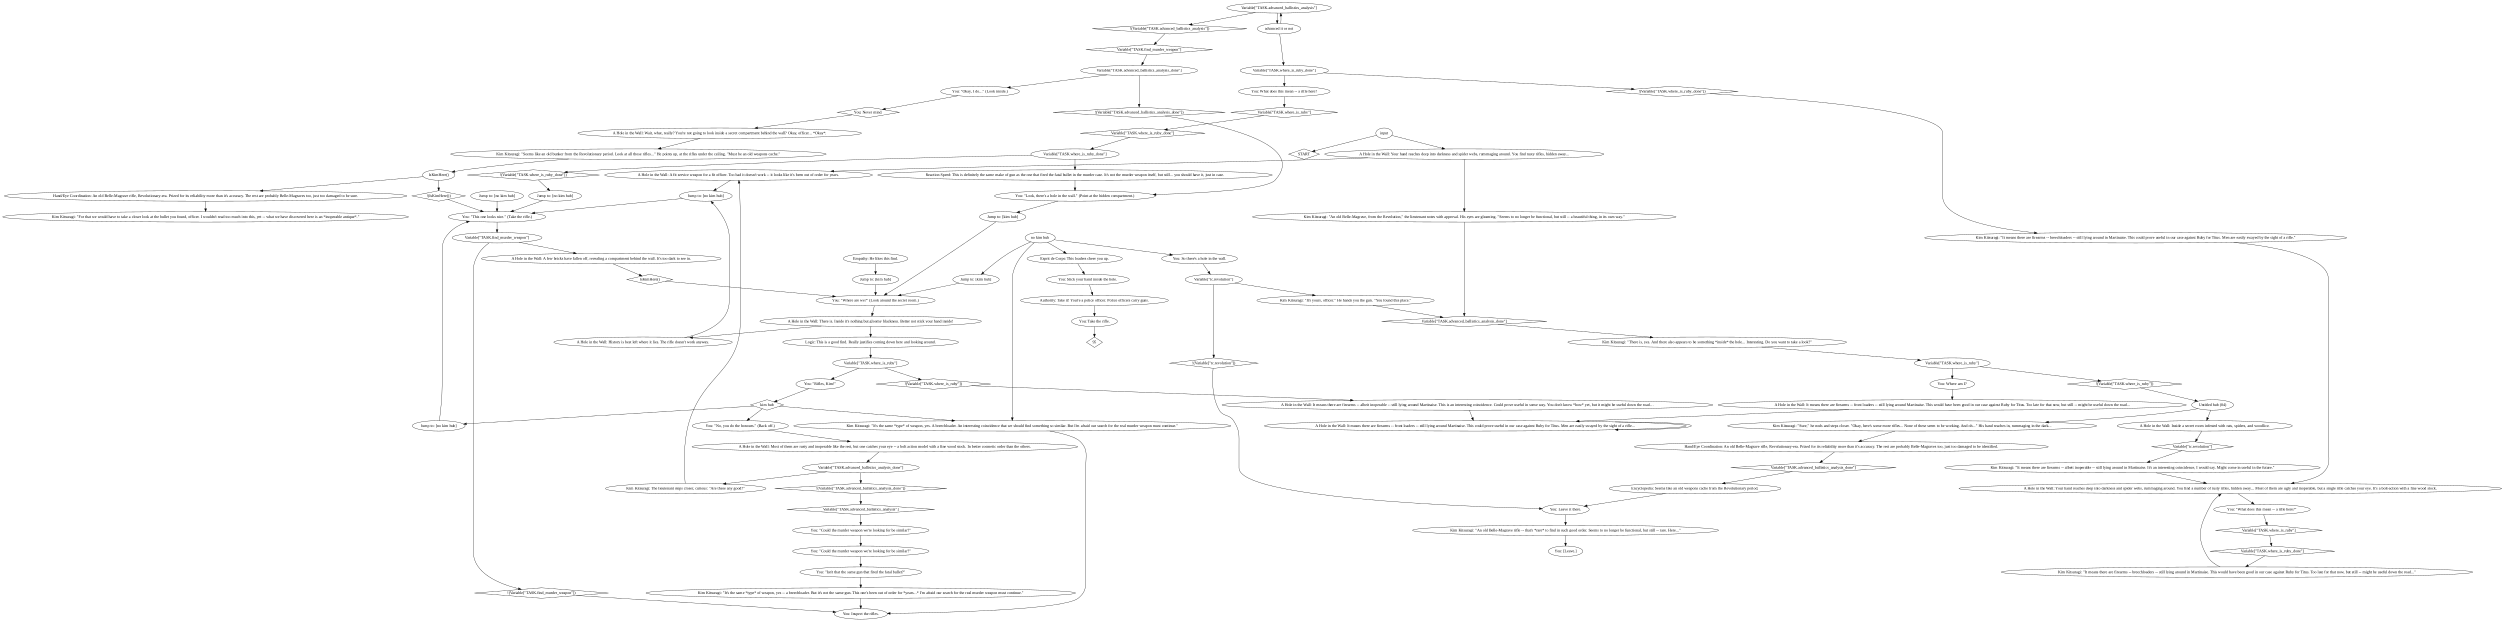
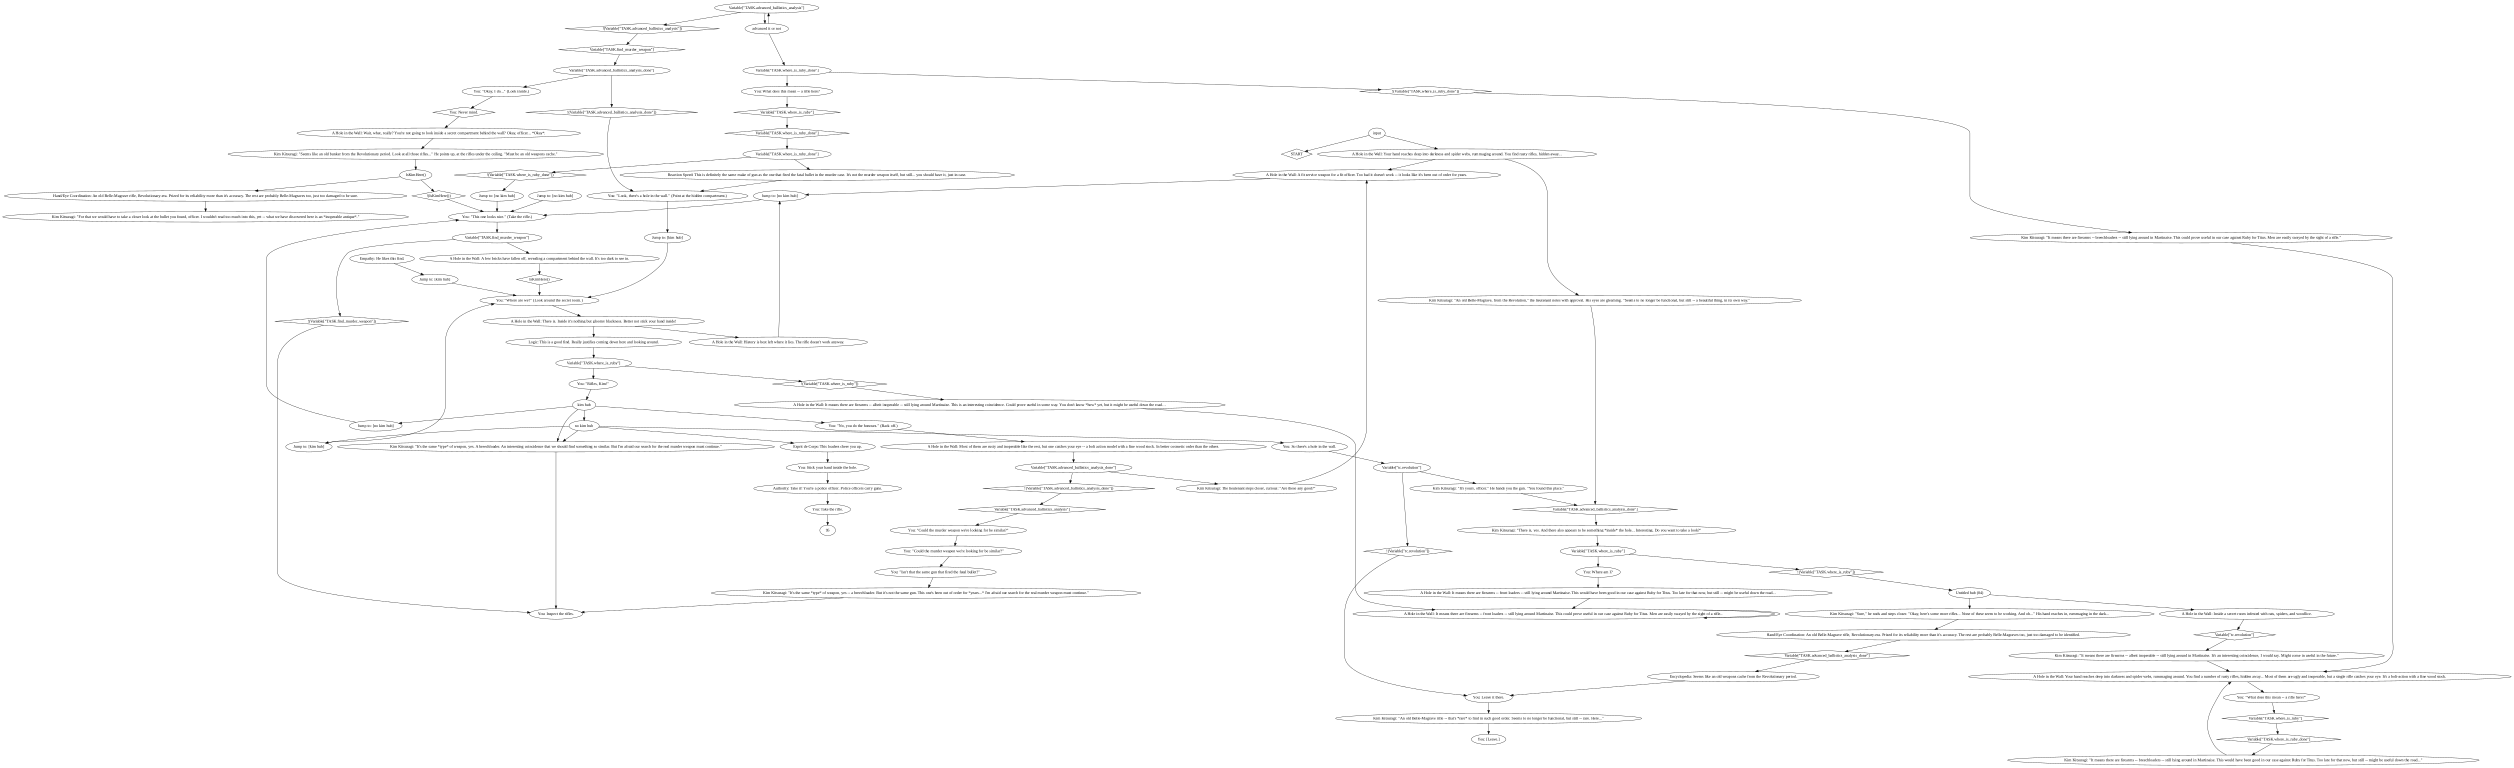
node "95": shape diamond -> ellipse
node "kim hub": shape diamond -> ellipse
edge "kim hub" -> "no kim hub": added
